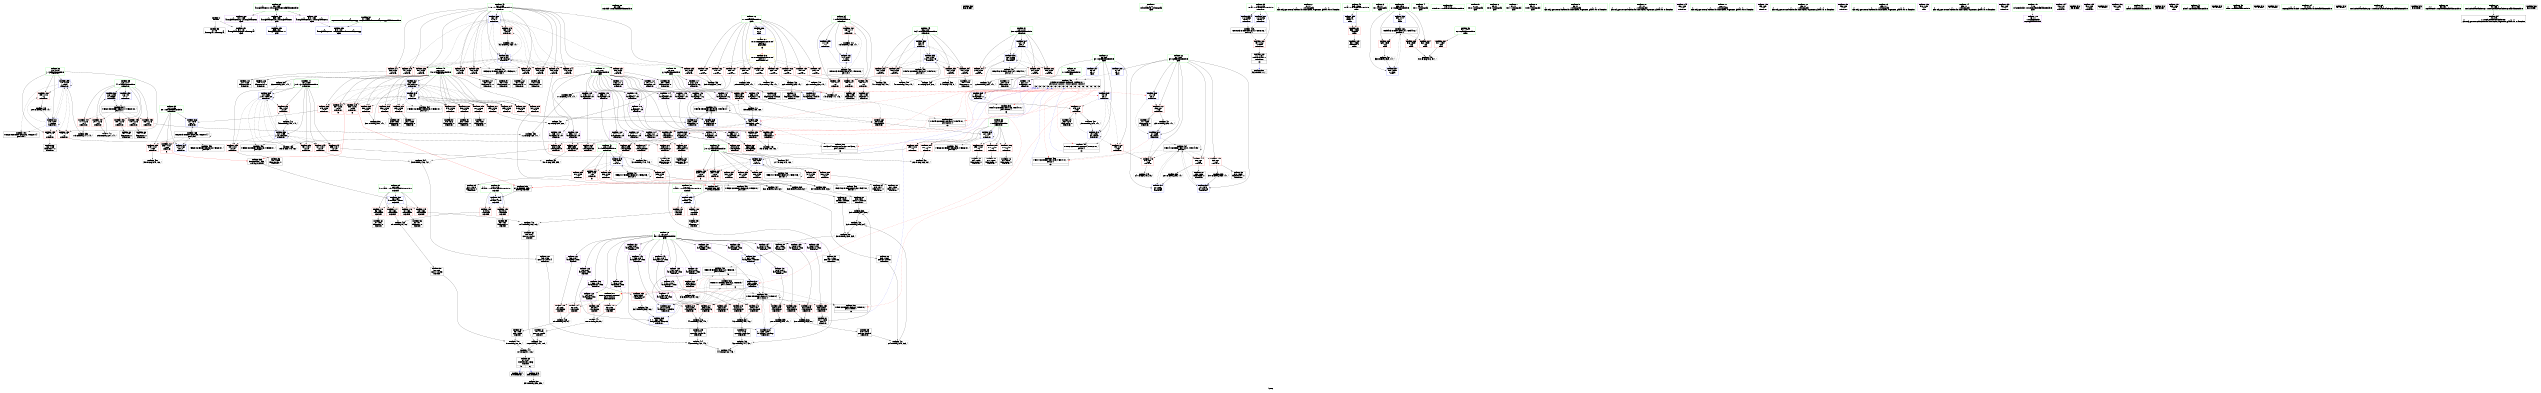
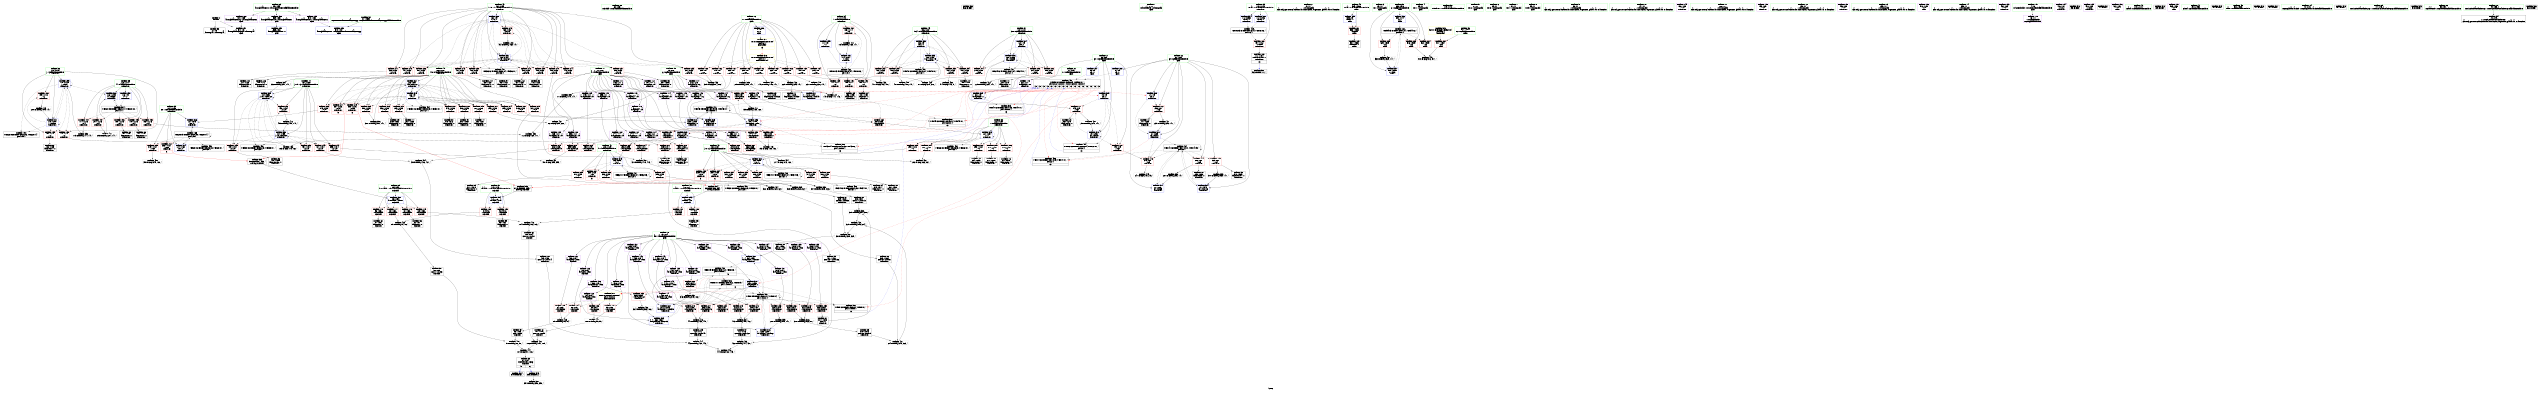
node "NodeID: 513": added
edge "NodeID: 299" -> "NodeID: 200": now "NodeID: 299" -> "NodeID: 302"
